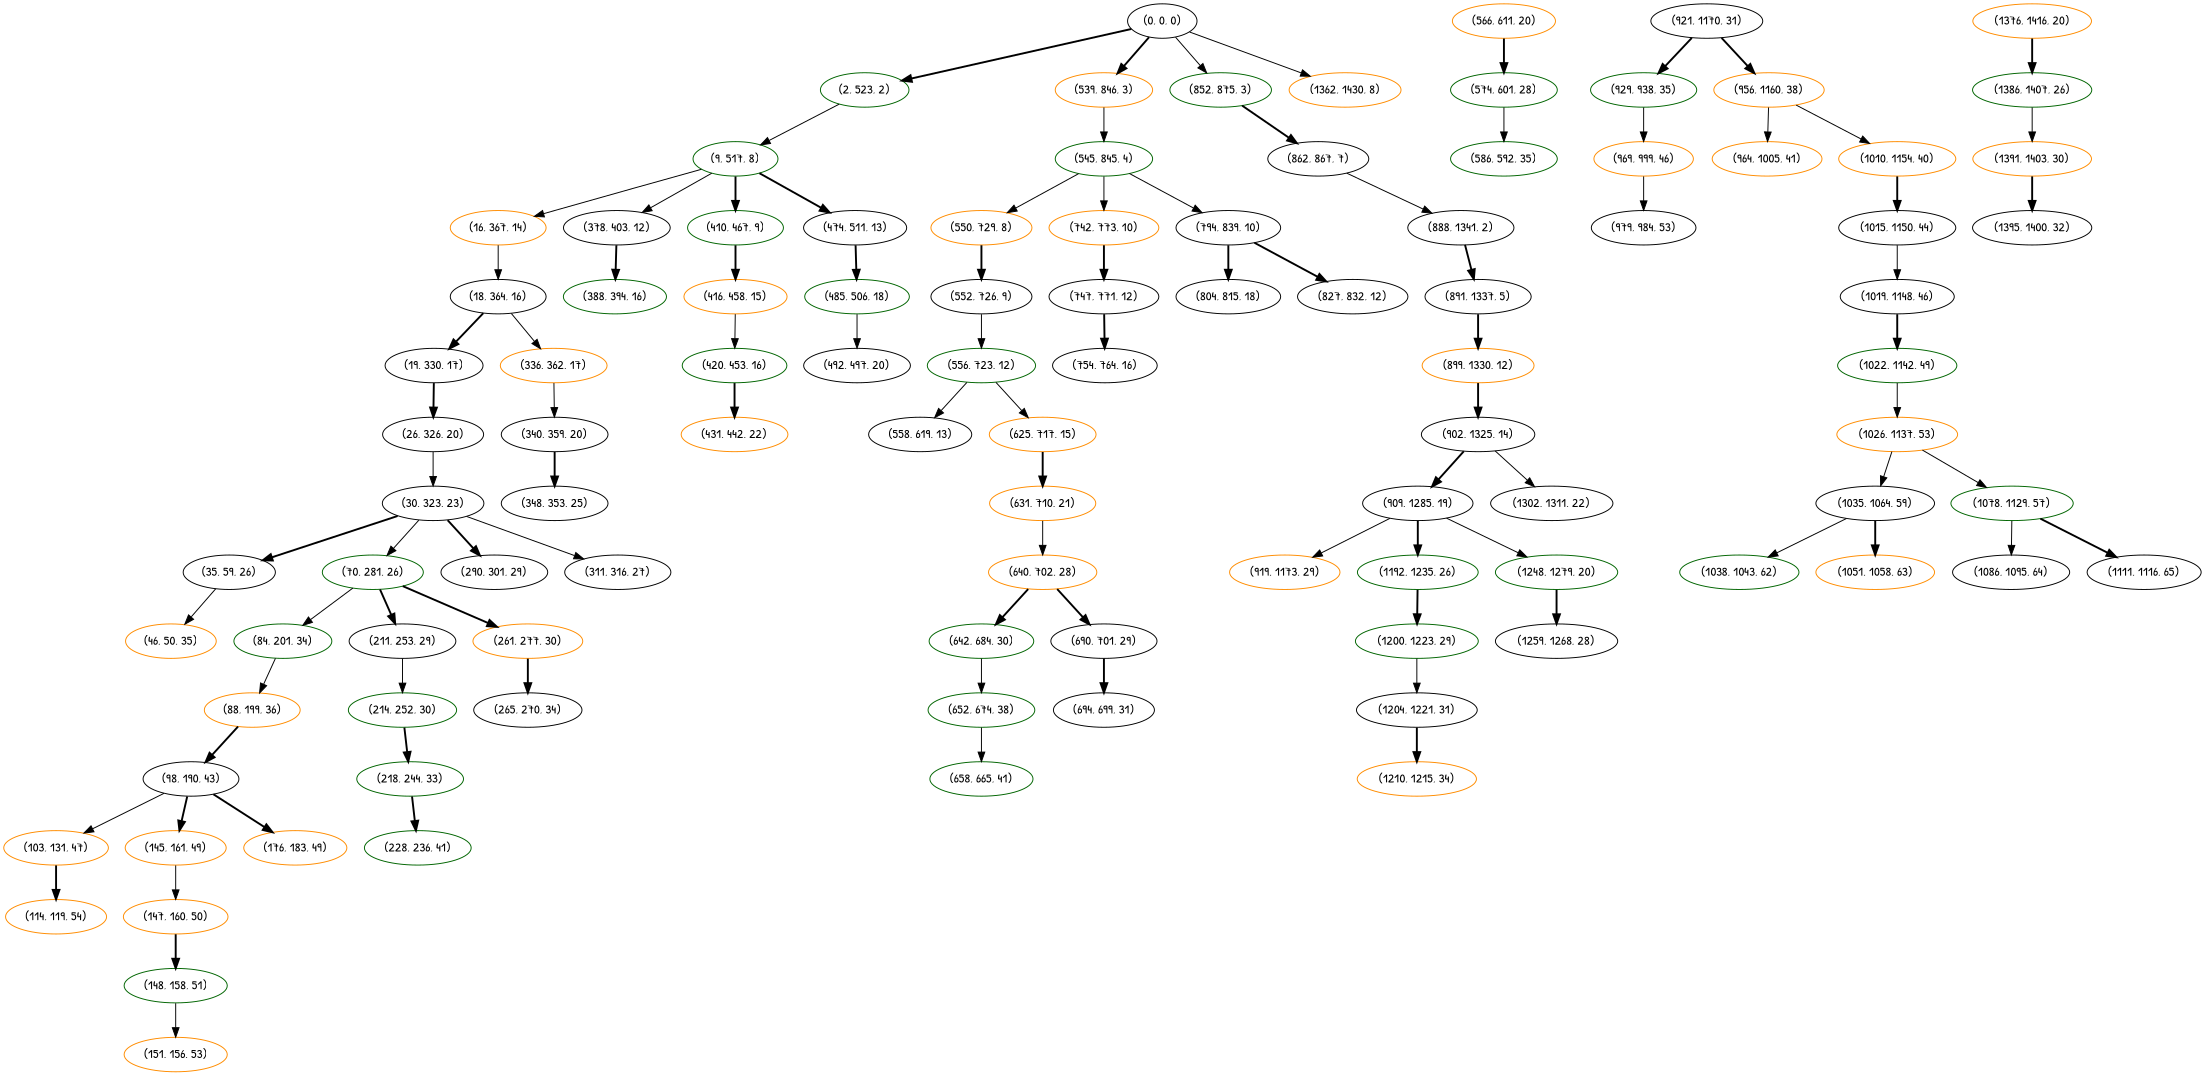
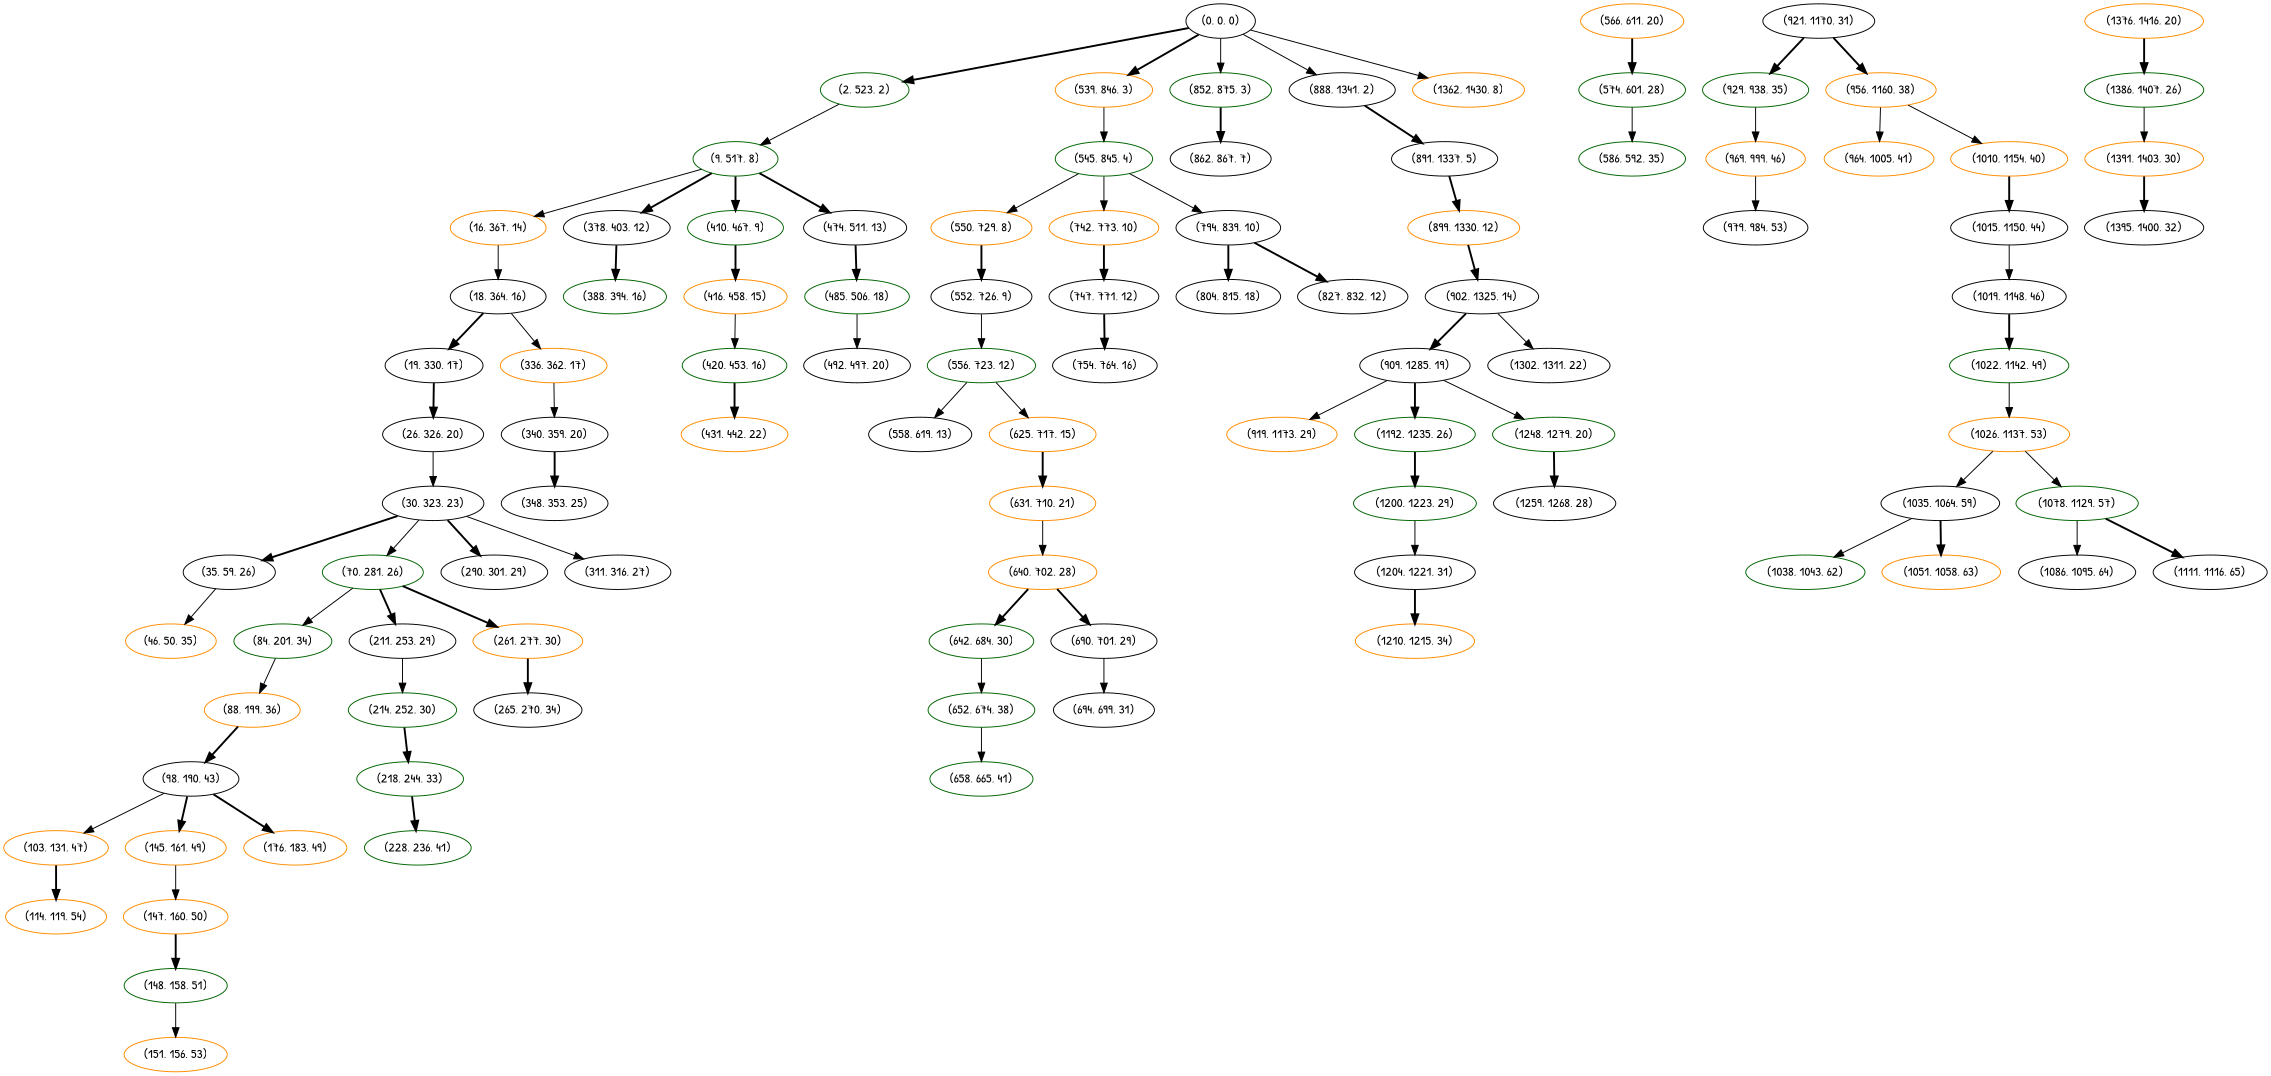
edge "(9, 517, 8)" -> "(378, 403, 12)": style solid -> bold
edge "(862, 867, 7)" -> "(888, 1341, 2)": now "(0, 0, 0)" -> "(888, 1341, 2)"
edge "(690, 701, 29)" -> "(694, 699, 31)": style bold -> solid
